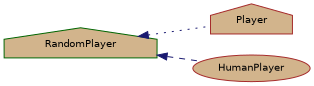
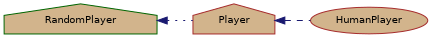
edge "HumanPlayer" -> "RandomPlayer": now "HumanPlayer" -> "Player"
